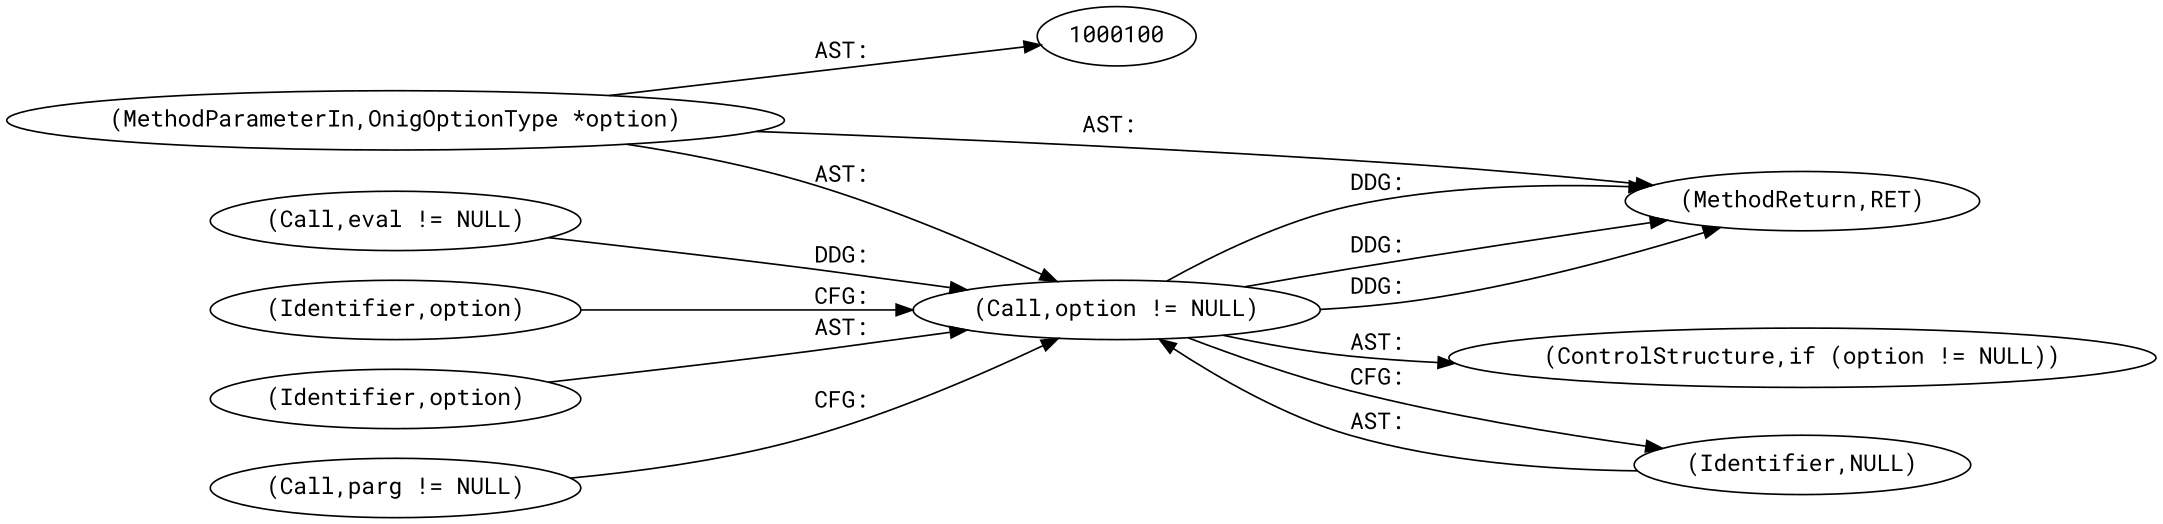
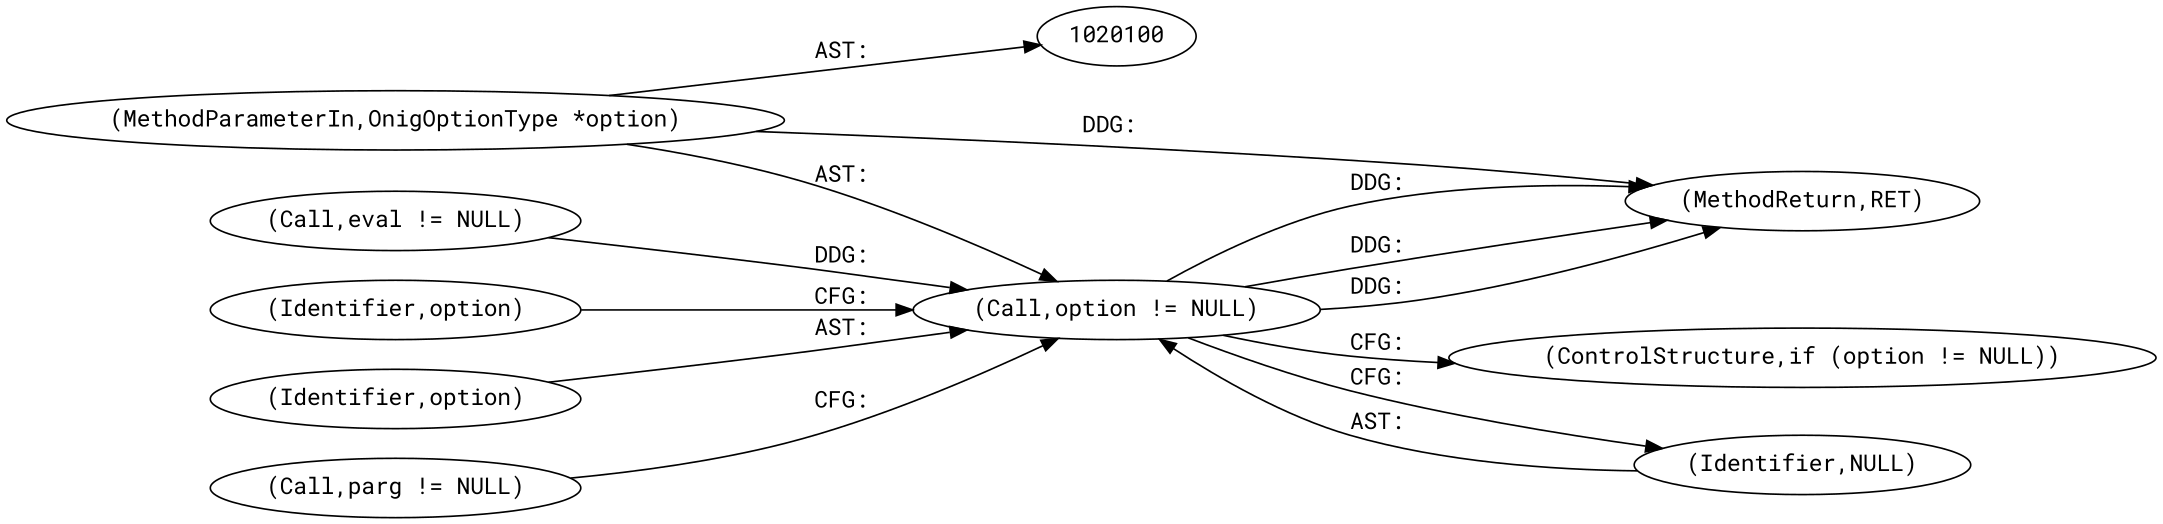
node "1000100": label "1000100" -> "1020100"
edge "(MethodParameterIn,OnigOptionType *option)" -> "(MethodReturn,RET)": label "AST: " -> "DDG: "
edge "(Call,option != NULL)" -> "(ControlStructure,if (option != NULL))": label "AST: " -> "CFG: "
